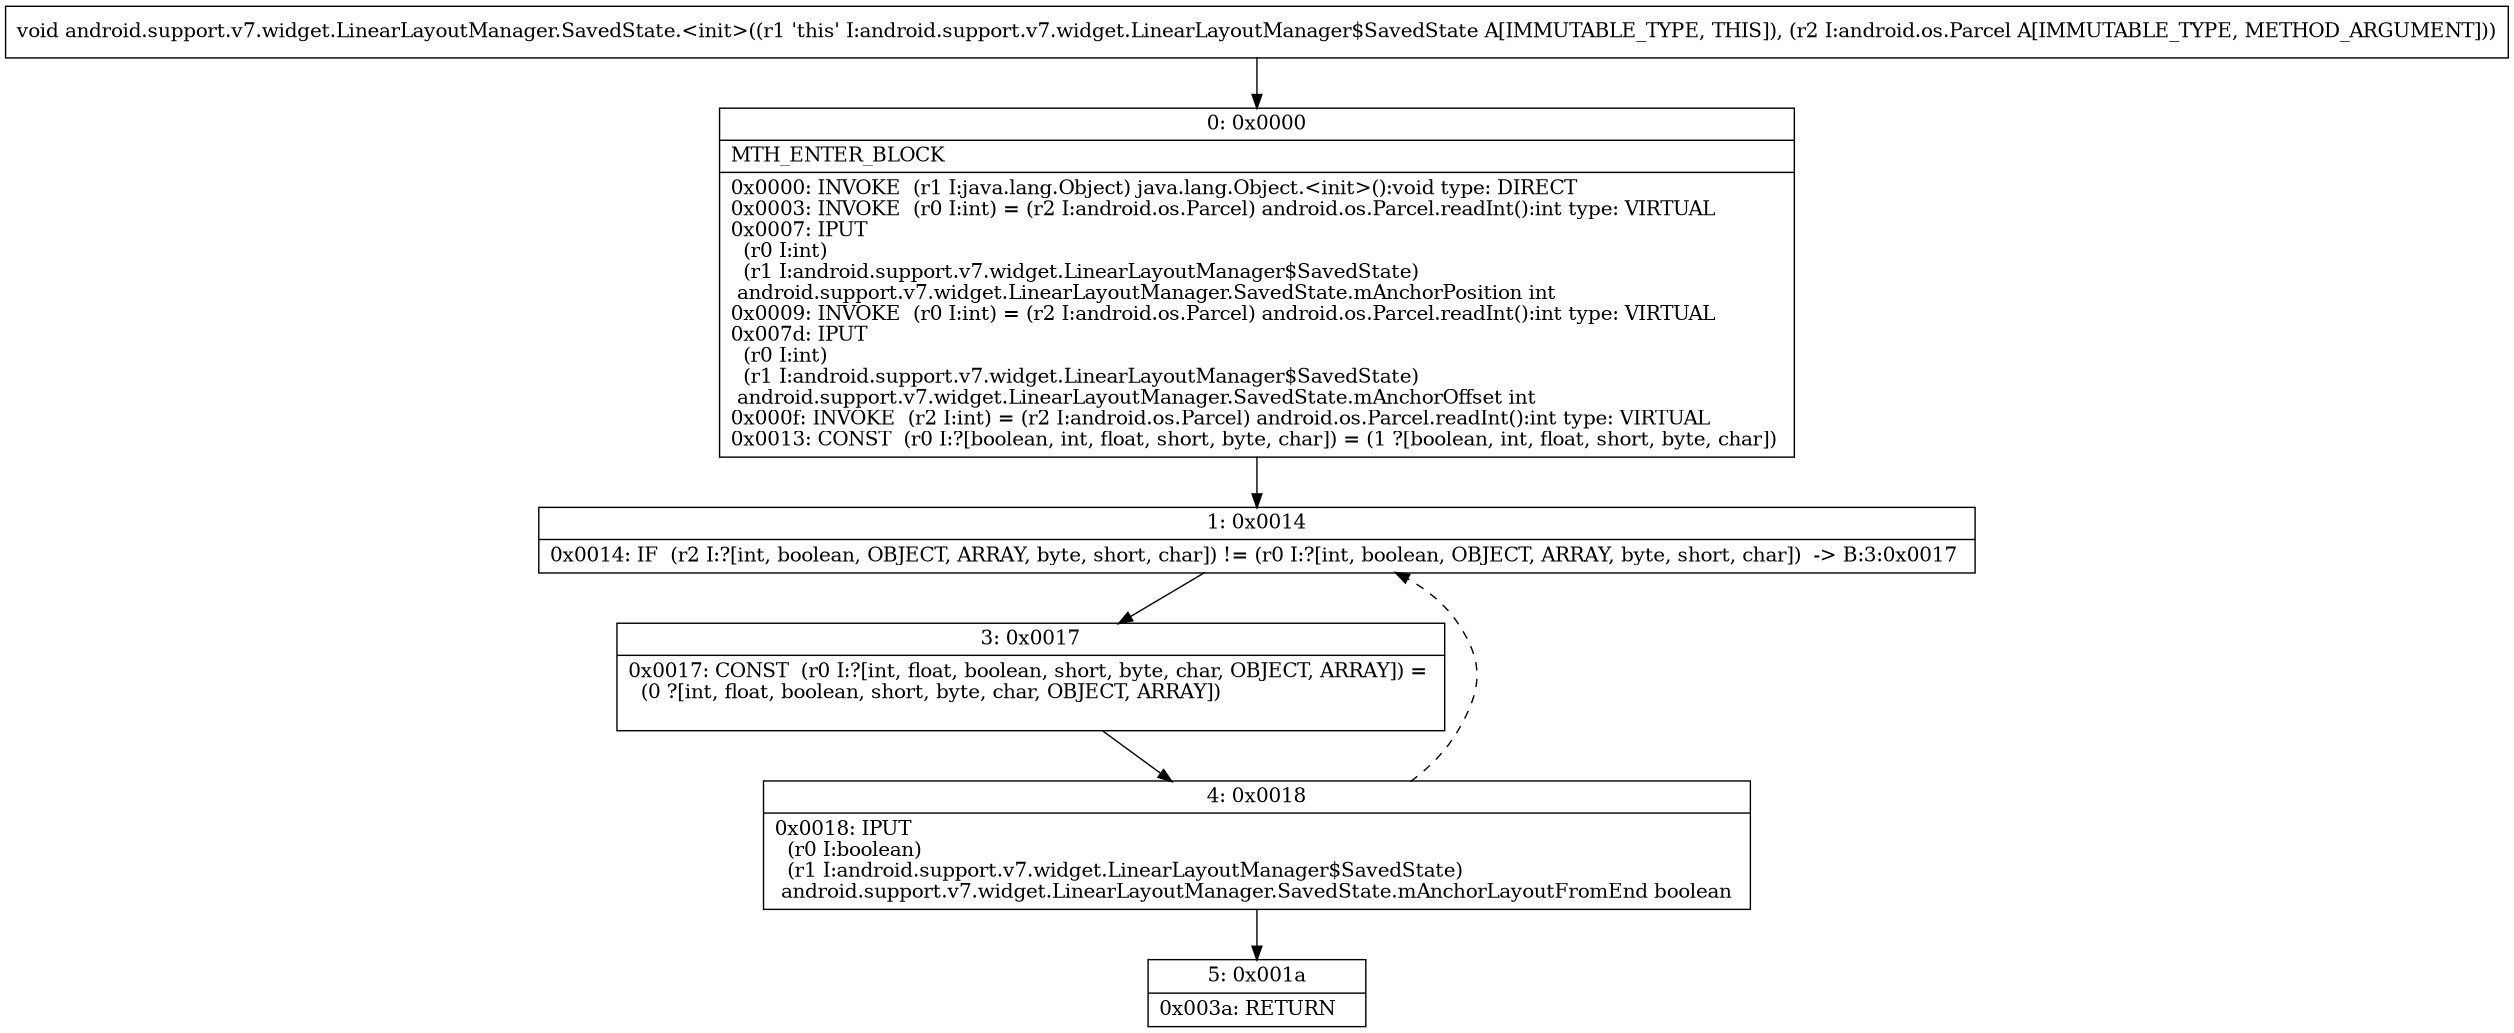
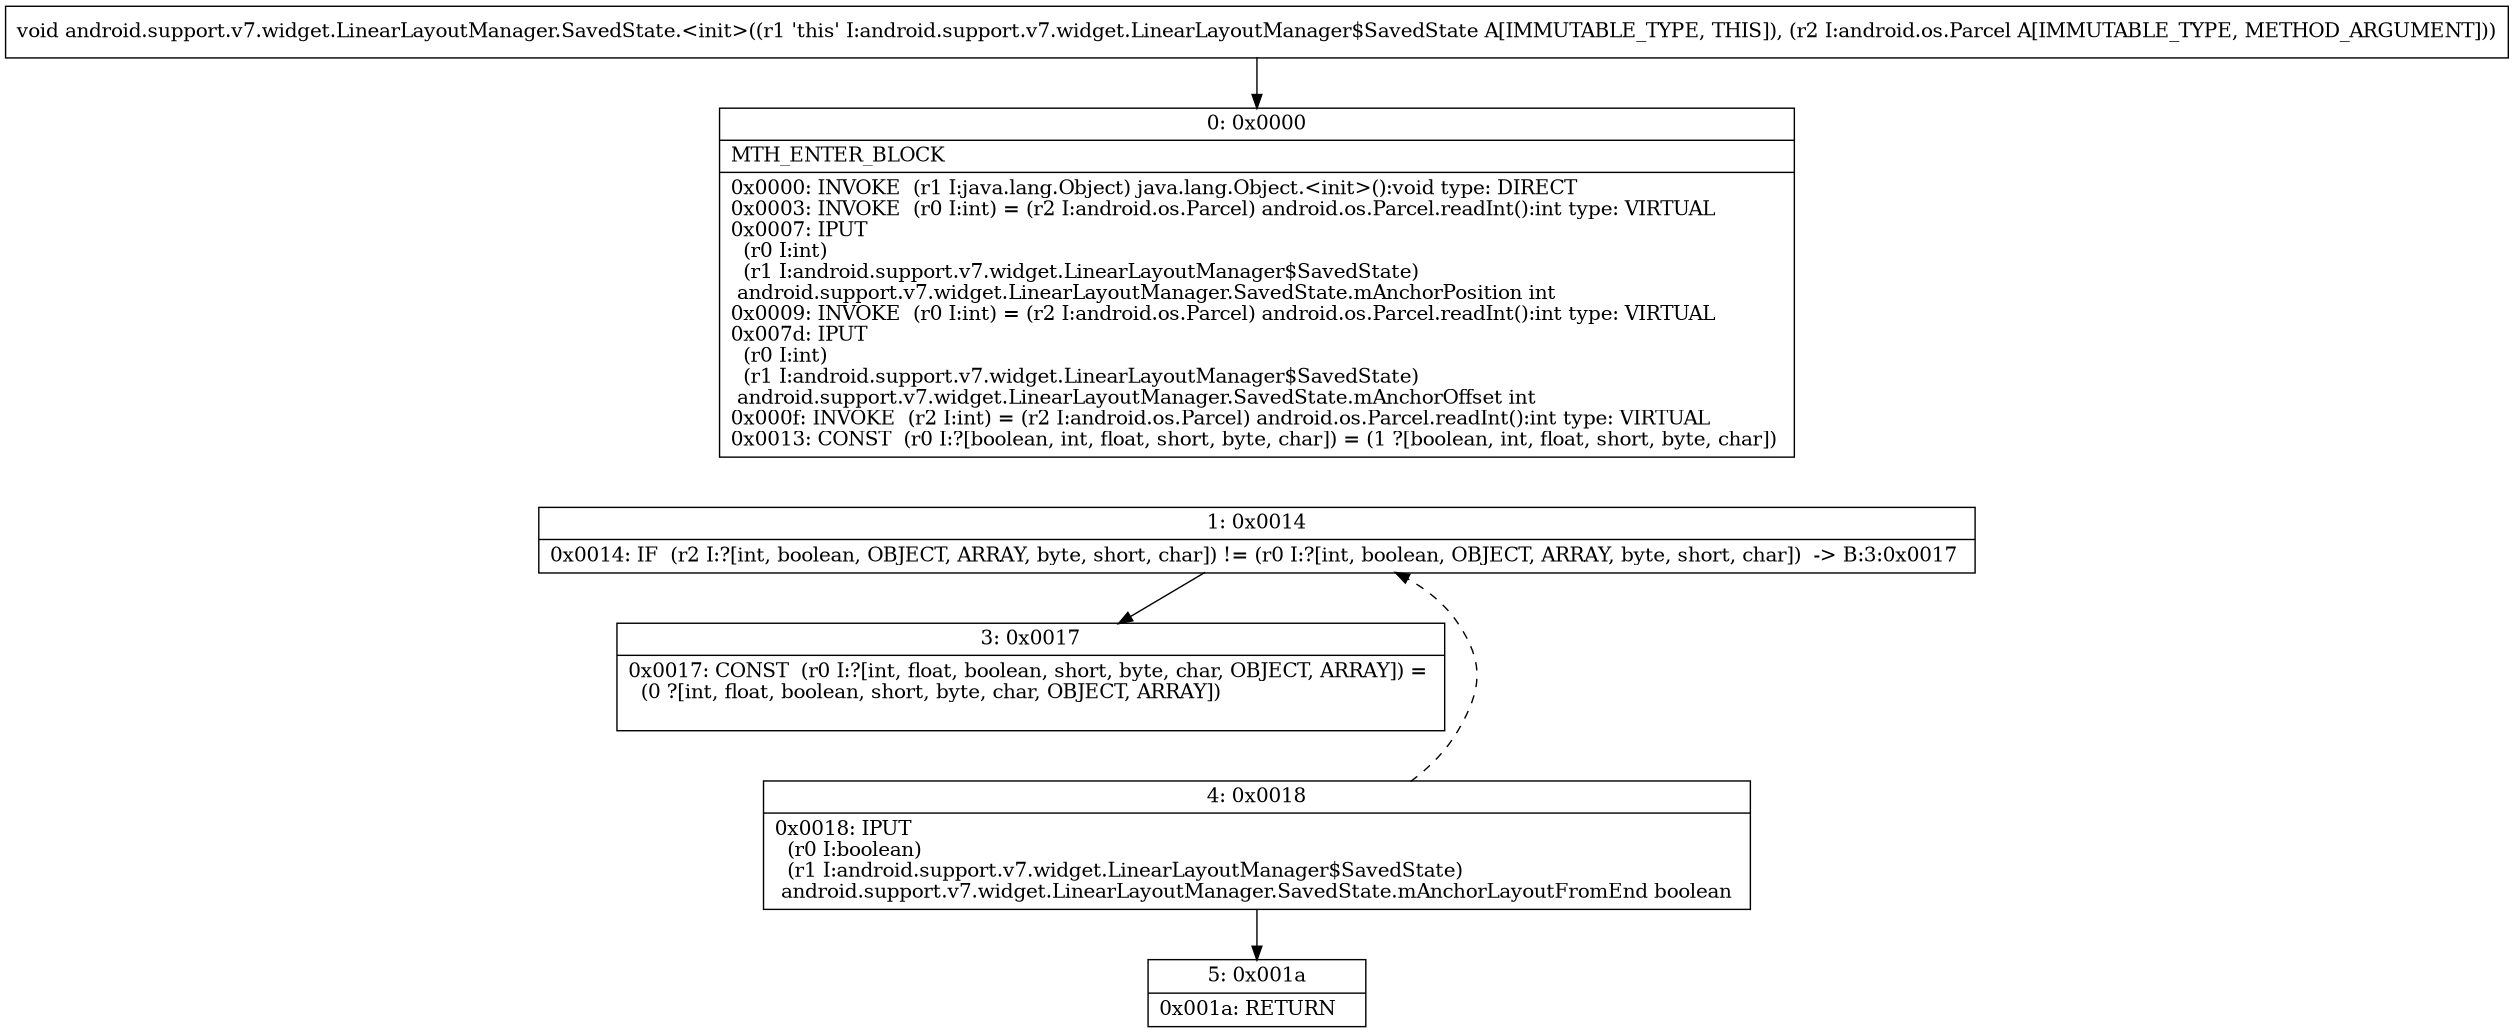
edge "0: 0x0000" -> "1: 0x0014": removed
edge "3: 0x0017" -> "4: 0x0018": removed
node "5: 0x001a": text "0x003a: RETURN" -> "0x001a: RETURN"
